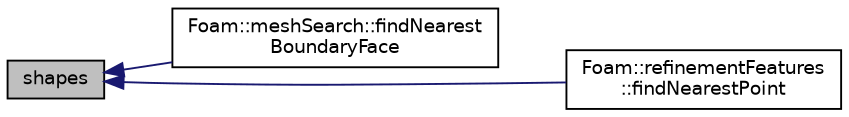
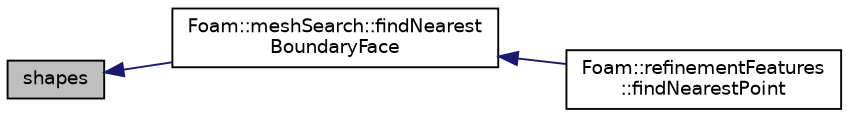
edge "Foam::refinementFeatures ::findNearestPoint" -> "shapes": now "Foam::refinementFeatures ::findNearestPoint" -> "Foam::meshSearch::findNearest BoundaryFace"
